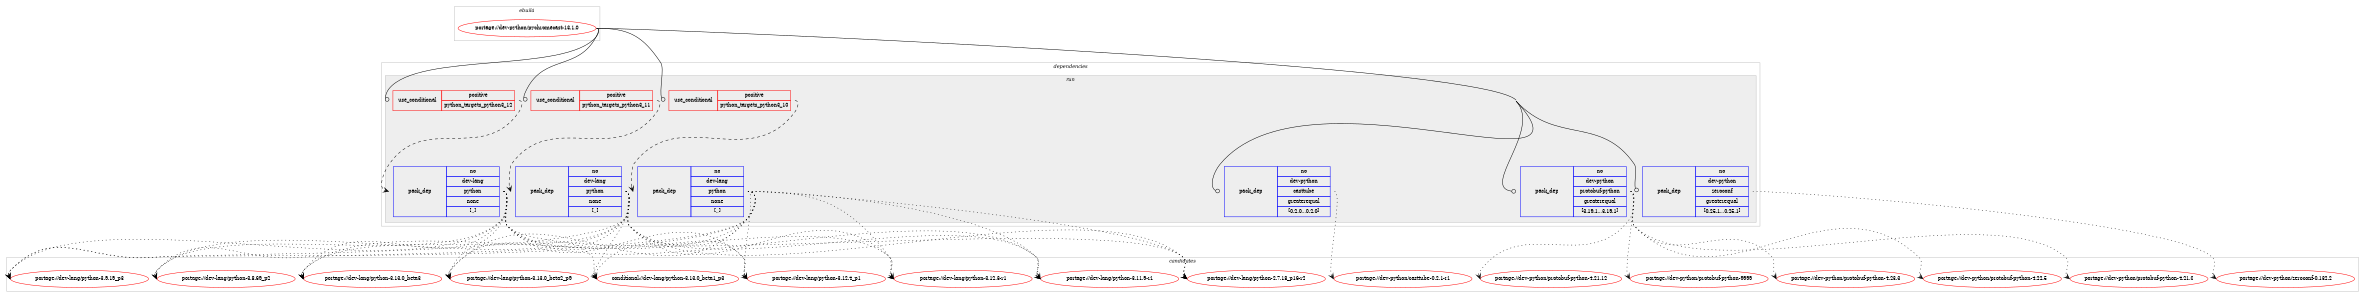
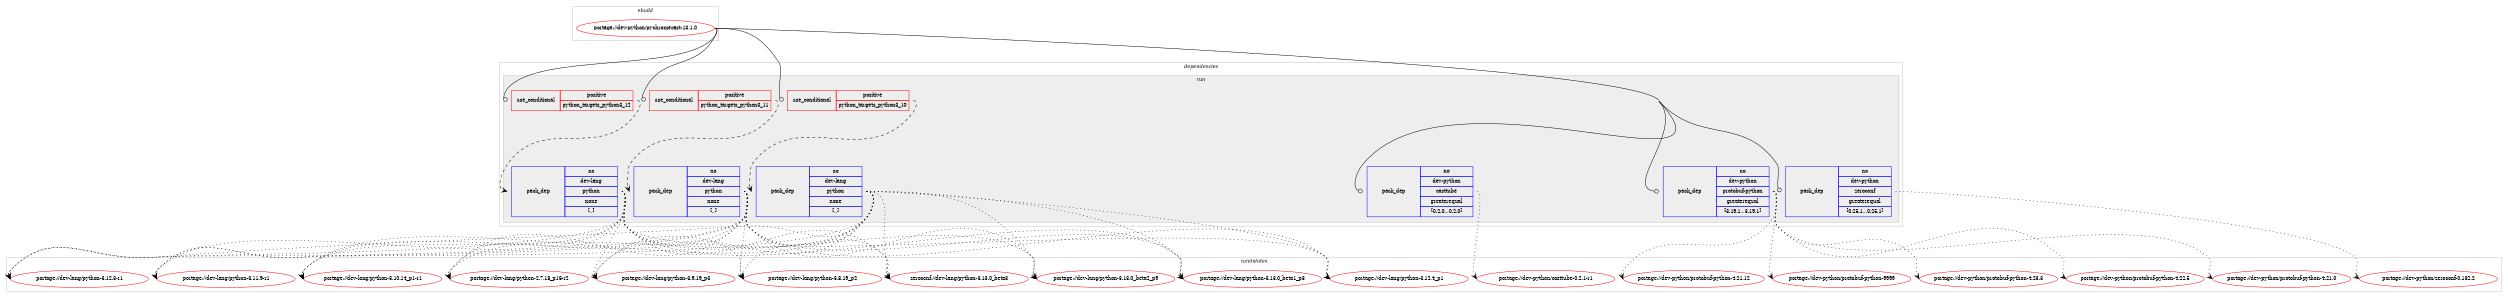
node "portage://dev-lang/python-3.8.69_p2": label "portage://dev-lang/python-3.8.69_p2" -> "portage://dev-lang/python-3.8.19_p2"
node "portage://dev-lang/python-3.10.14_p1-r1": added
node "portage://dev-lang/python-3.13.0_beta3": label "portage://dev-lang/python-3.13.0_beta3" -> "zeroconf://dev-lang/python-3.13.0_beta3"
node "conditional://dev-lang/python-3.13.0_beta1_p3": label "conditional://dev-lang/python-3.13.0_beta1_p3" -> "portage://dev-lang/python-3.13.0_beta1_p3"
